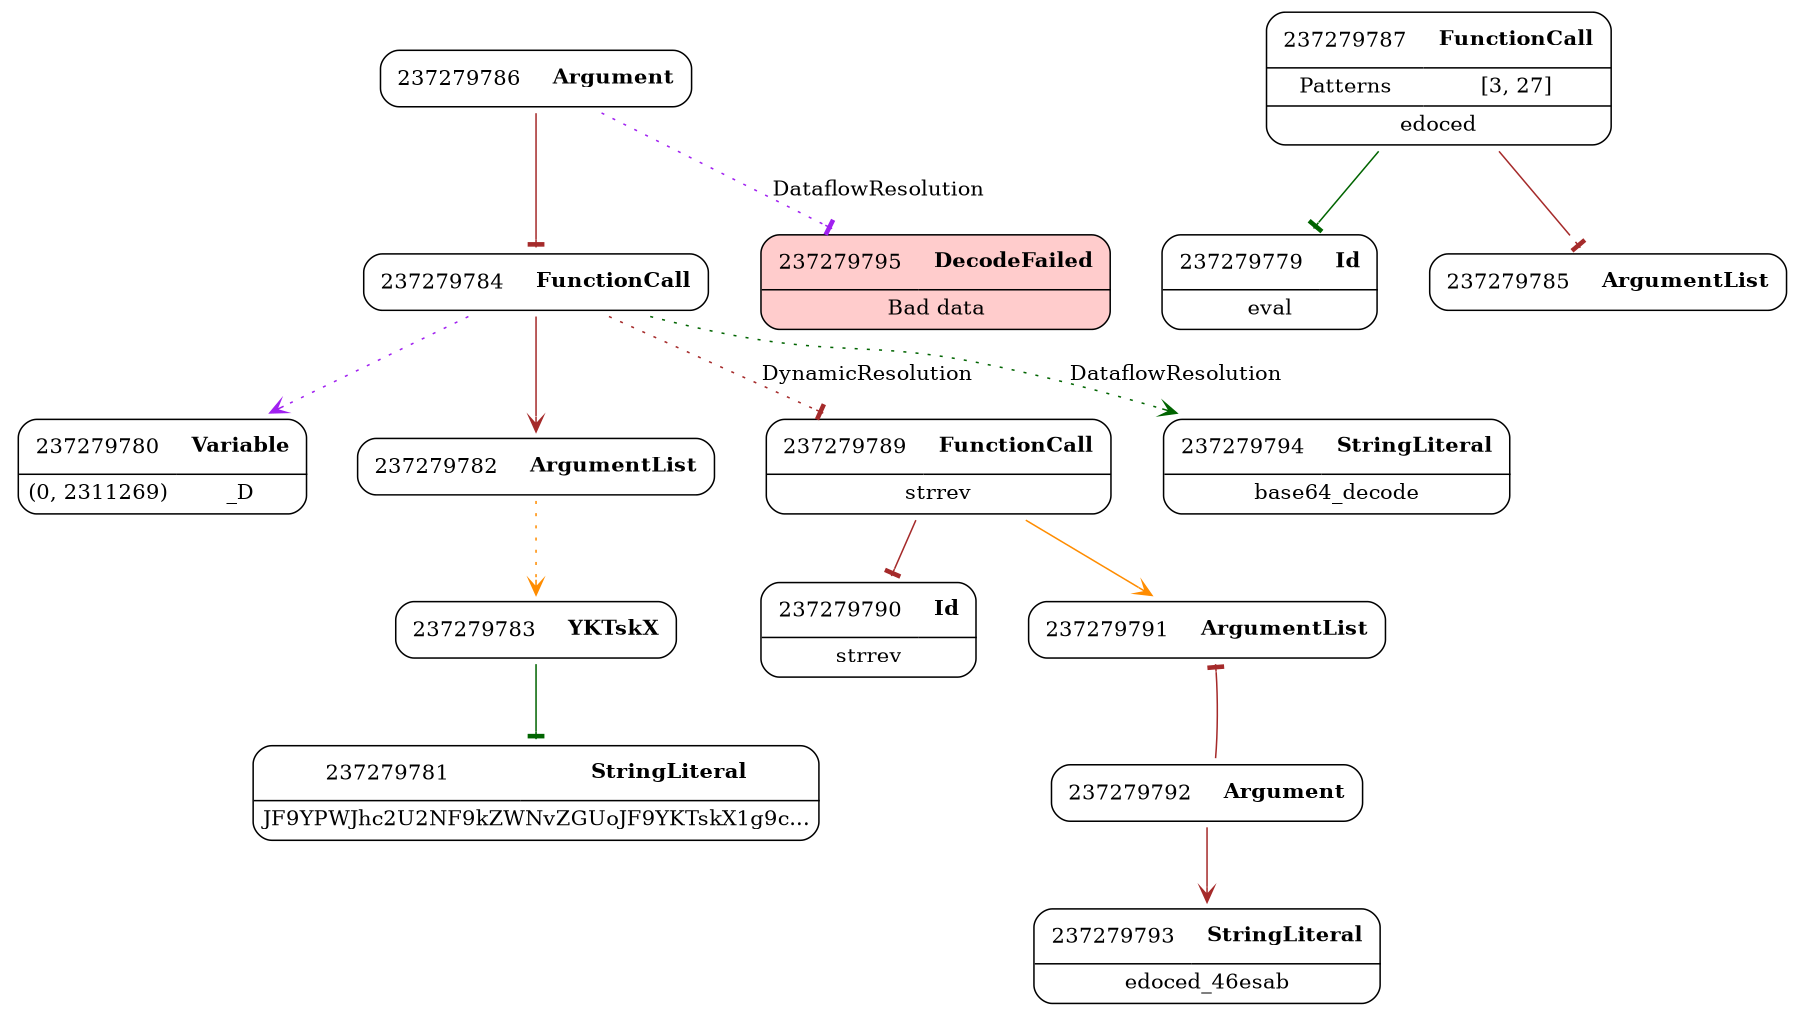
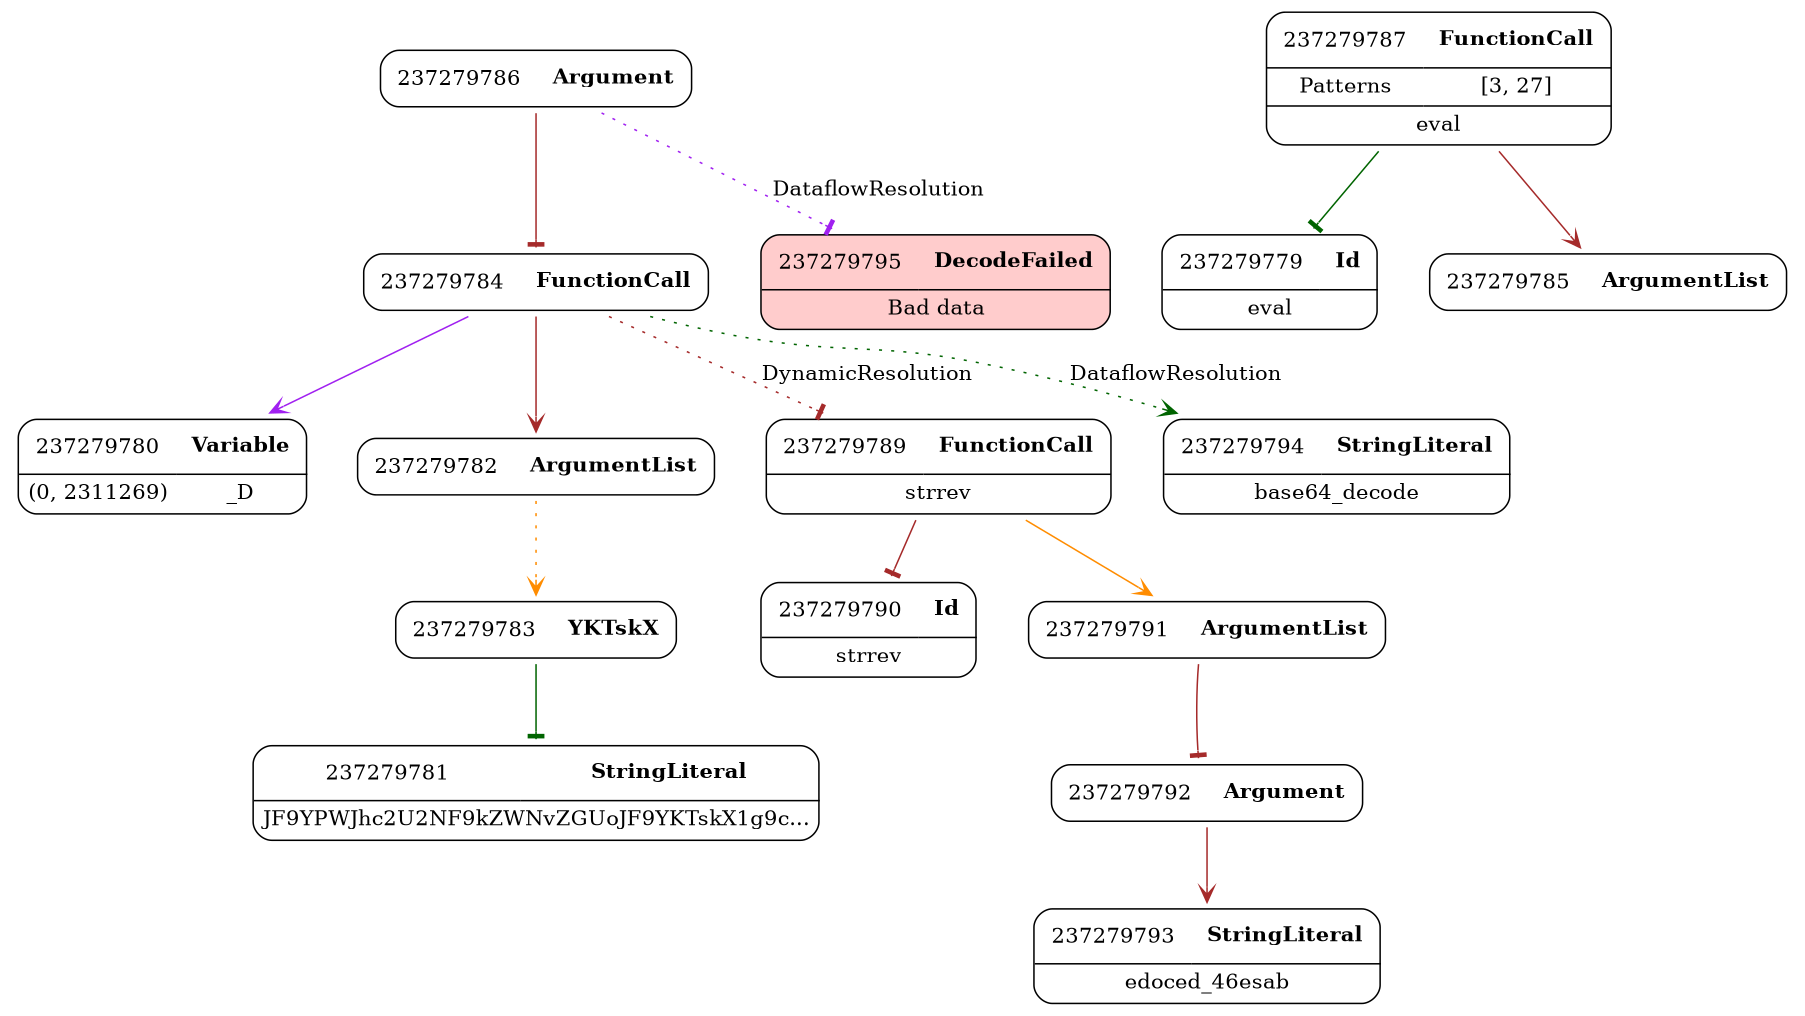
node "237279787": text "edoced" -> "eval"
edge "237279787" -> "237279785": arrowhead tee -> vee
edge "237279784" -> "237279780": style dotted -> solid
edge "237279792" -> "237279791": reversed
